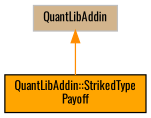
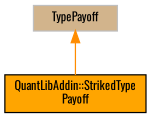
node "QuantLibAddin": label "QuantLibAddin" -> "TypePayoff"
